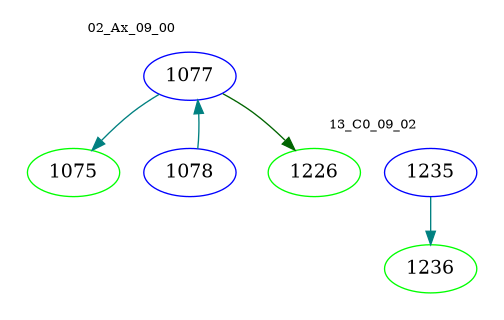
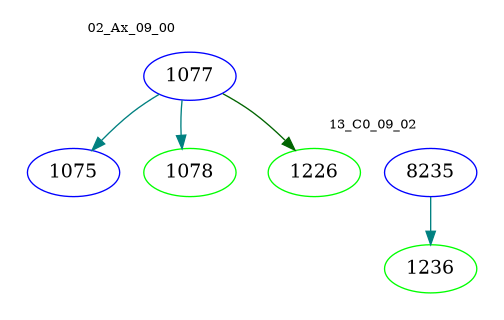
edge "1078" -> "1077": reversed
node "1075": color green -> blue
node "1078": color blue -> green
node "1235": label "1235" -> "8235"
